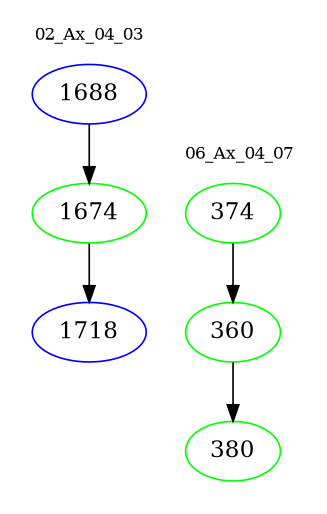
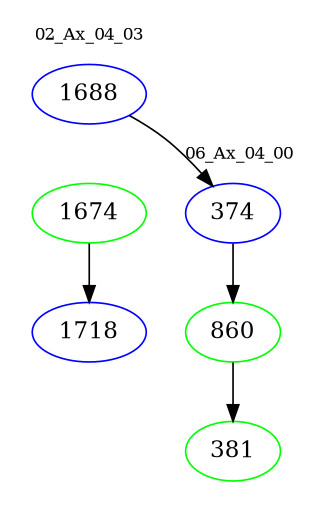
edge "1688" -> "1674": now "1688" -> "374"
cluster "06_Ax_04_07": label "06_Ax_04_07" -> "06_Ax_04_00"
node "374": color green -> blue
node "360": label "360" -> "860"
node "380": label "380" -> "381"
